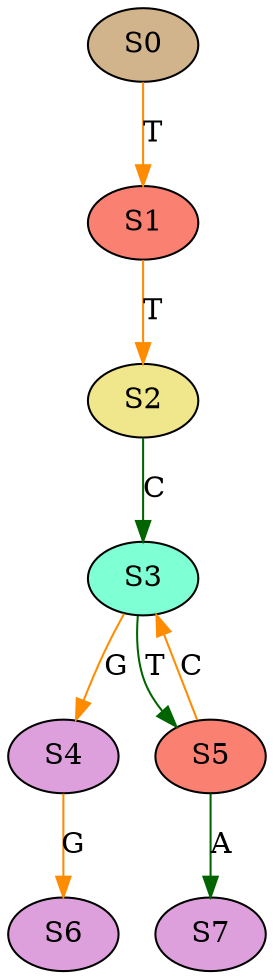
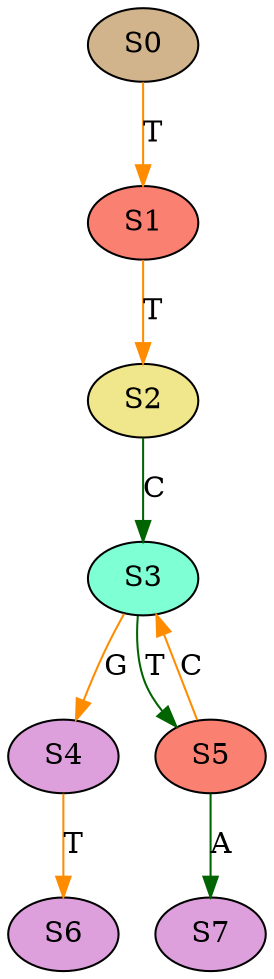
edge "S4" -> "S6": label "G" -> "T"
